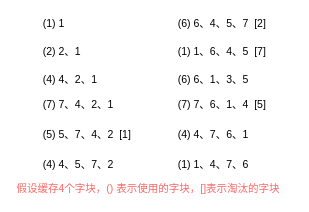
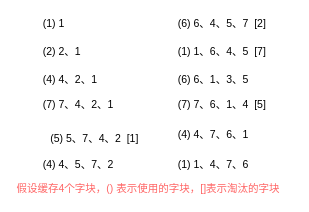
node "(5) 5、7、4、2 [1]": moved (87, 134) -> (94, 138)
